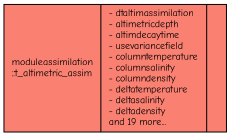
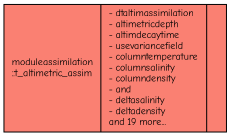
node "moduleassimilation": text "- deltatemperature" -> "- and"
